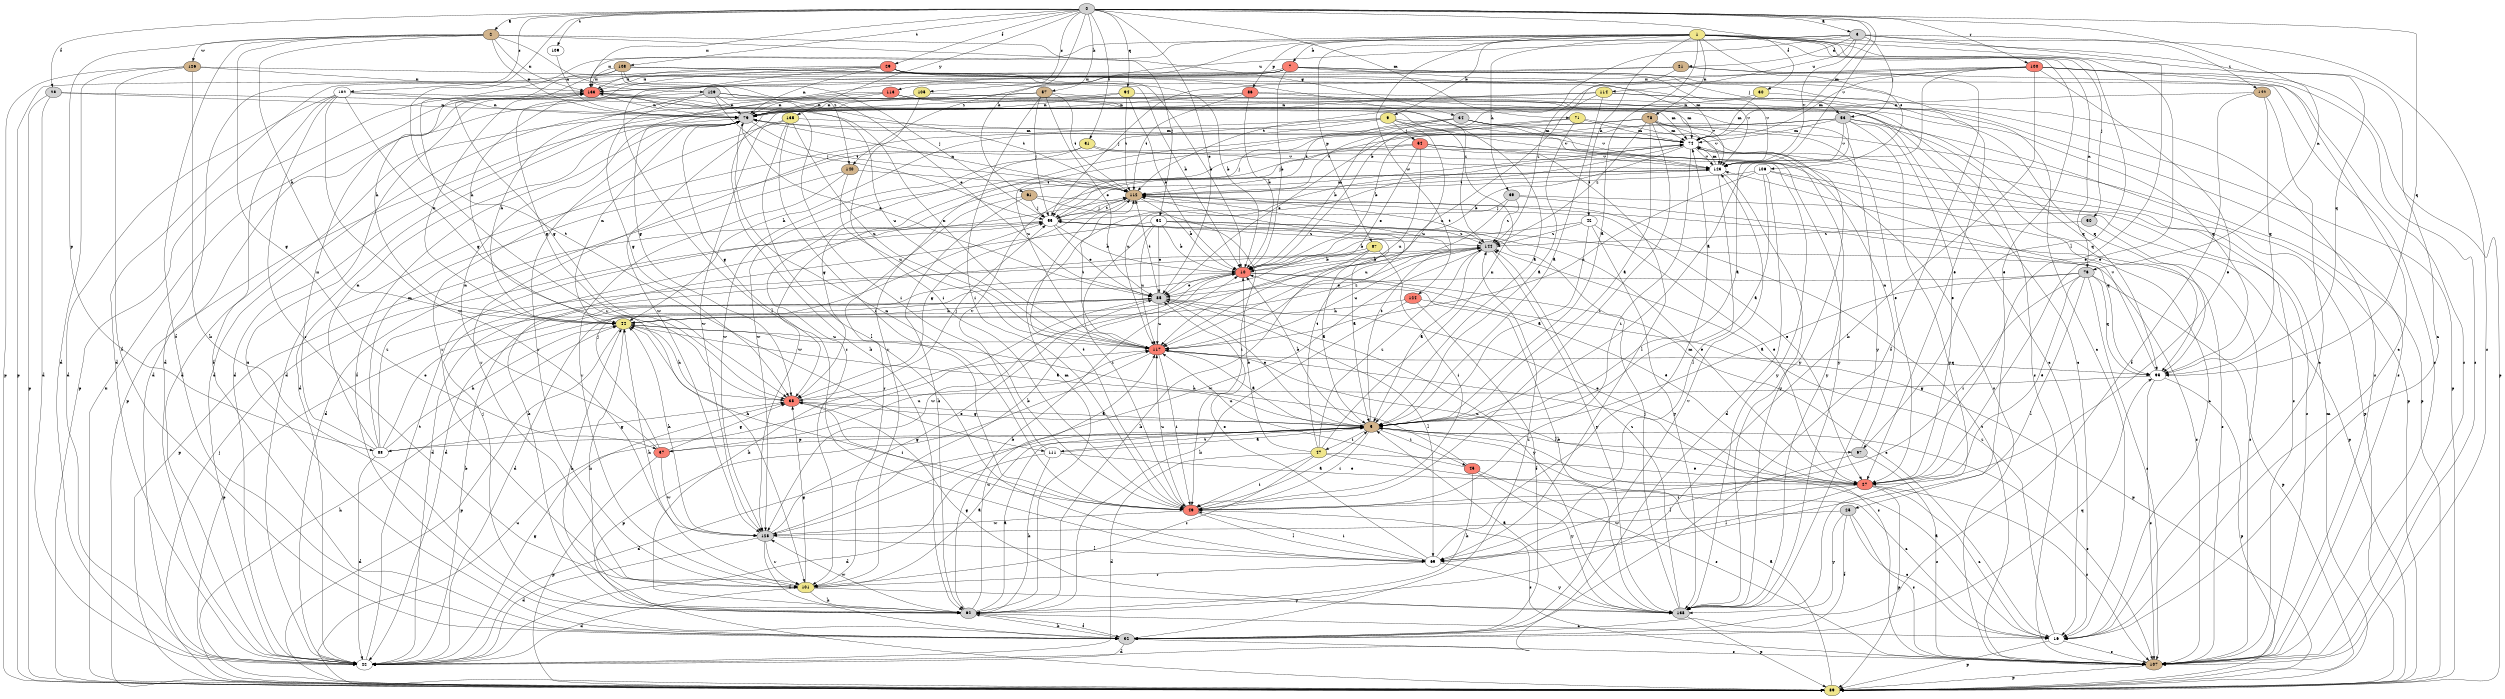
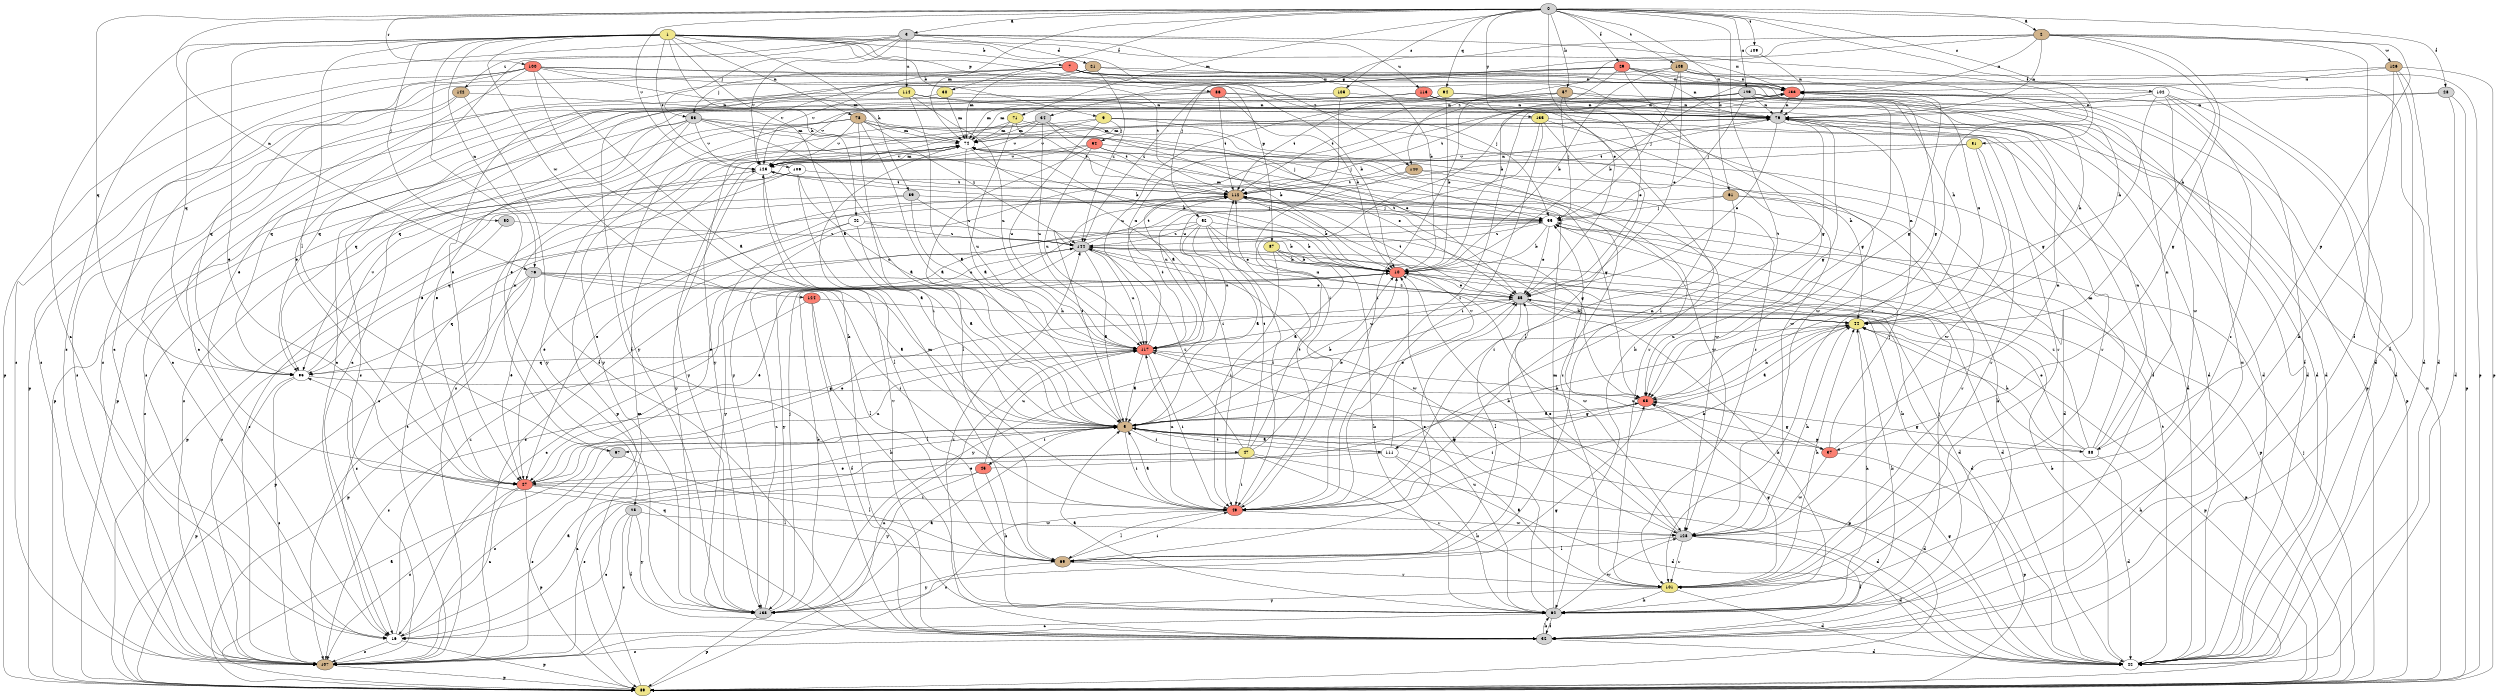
node "69": fillcolor white -> tan
edge "106" -> "22": removed, label "d"
